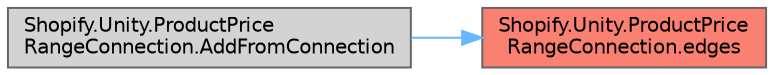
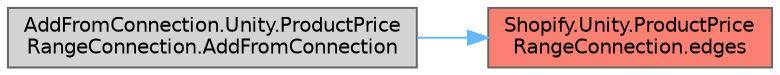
node "Shopify.Unity.ProductPrice RangeConnection.AddFromConnection": label "Shopify.Unity.ProductPrice RangeConnection.AddFromConnection" -> "AddFromConnection.Unity.ProductPrice RangeConnection.AddFromConnection"
